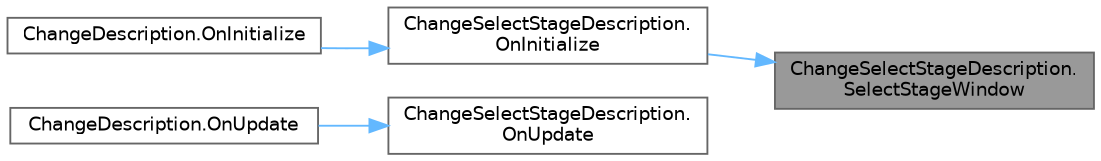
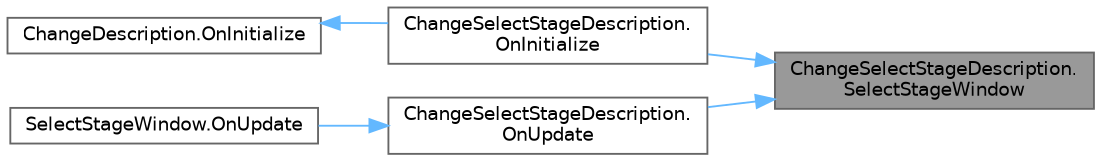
edge "ChangeDescription.OnInitialize" -> "ChangeSelectStageDescription. OnInitialize": reversed
edge "ChangeSelectStageDescription. OnUpdate" -> "ChangeSelectStageDescription. SelectStageWindow": added
node "ChangeDescription.OnUpdate": label "ChangeDescription.OnUpdate" -> "SelectStageWindow.OnUpdate"
